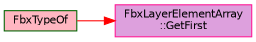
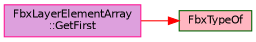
edge "FbxTypeOf" -> "FbxLayerElementArray ::GetFirst": reversed
